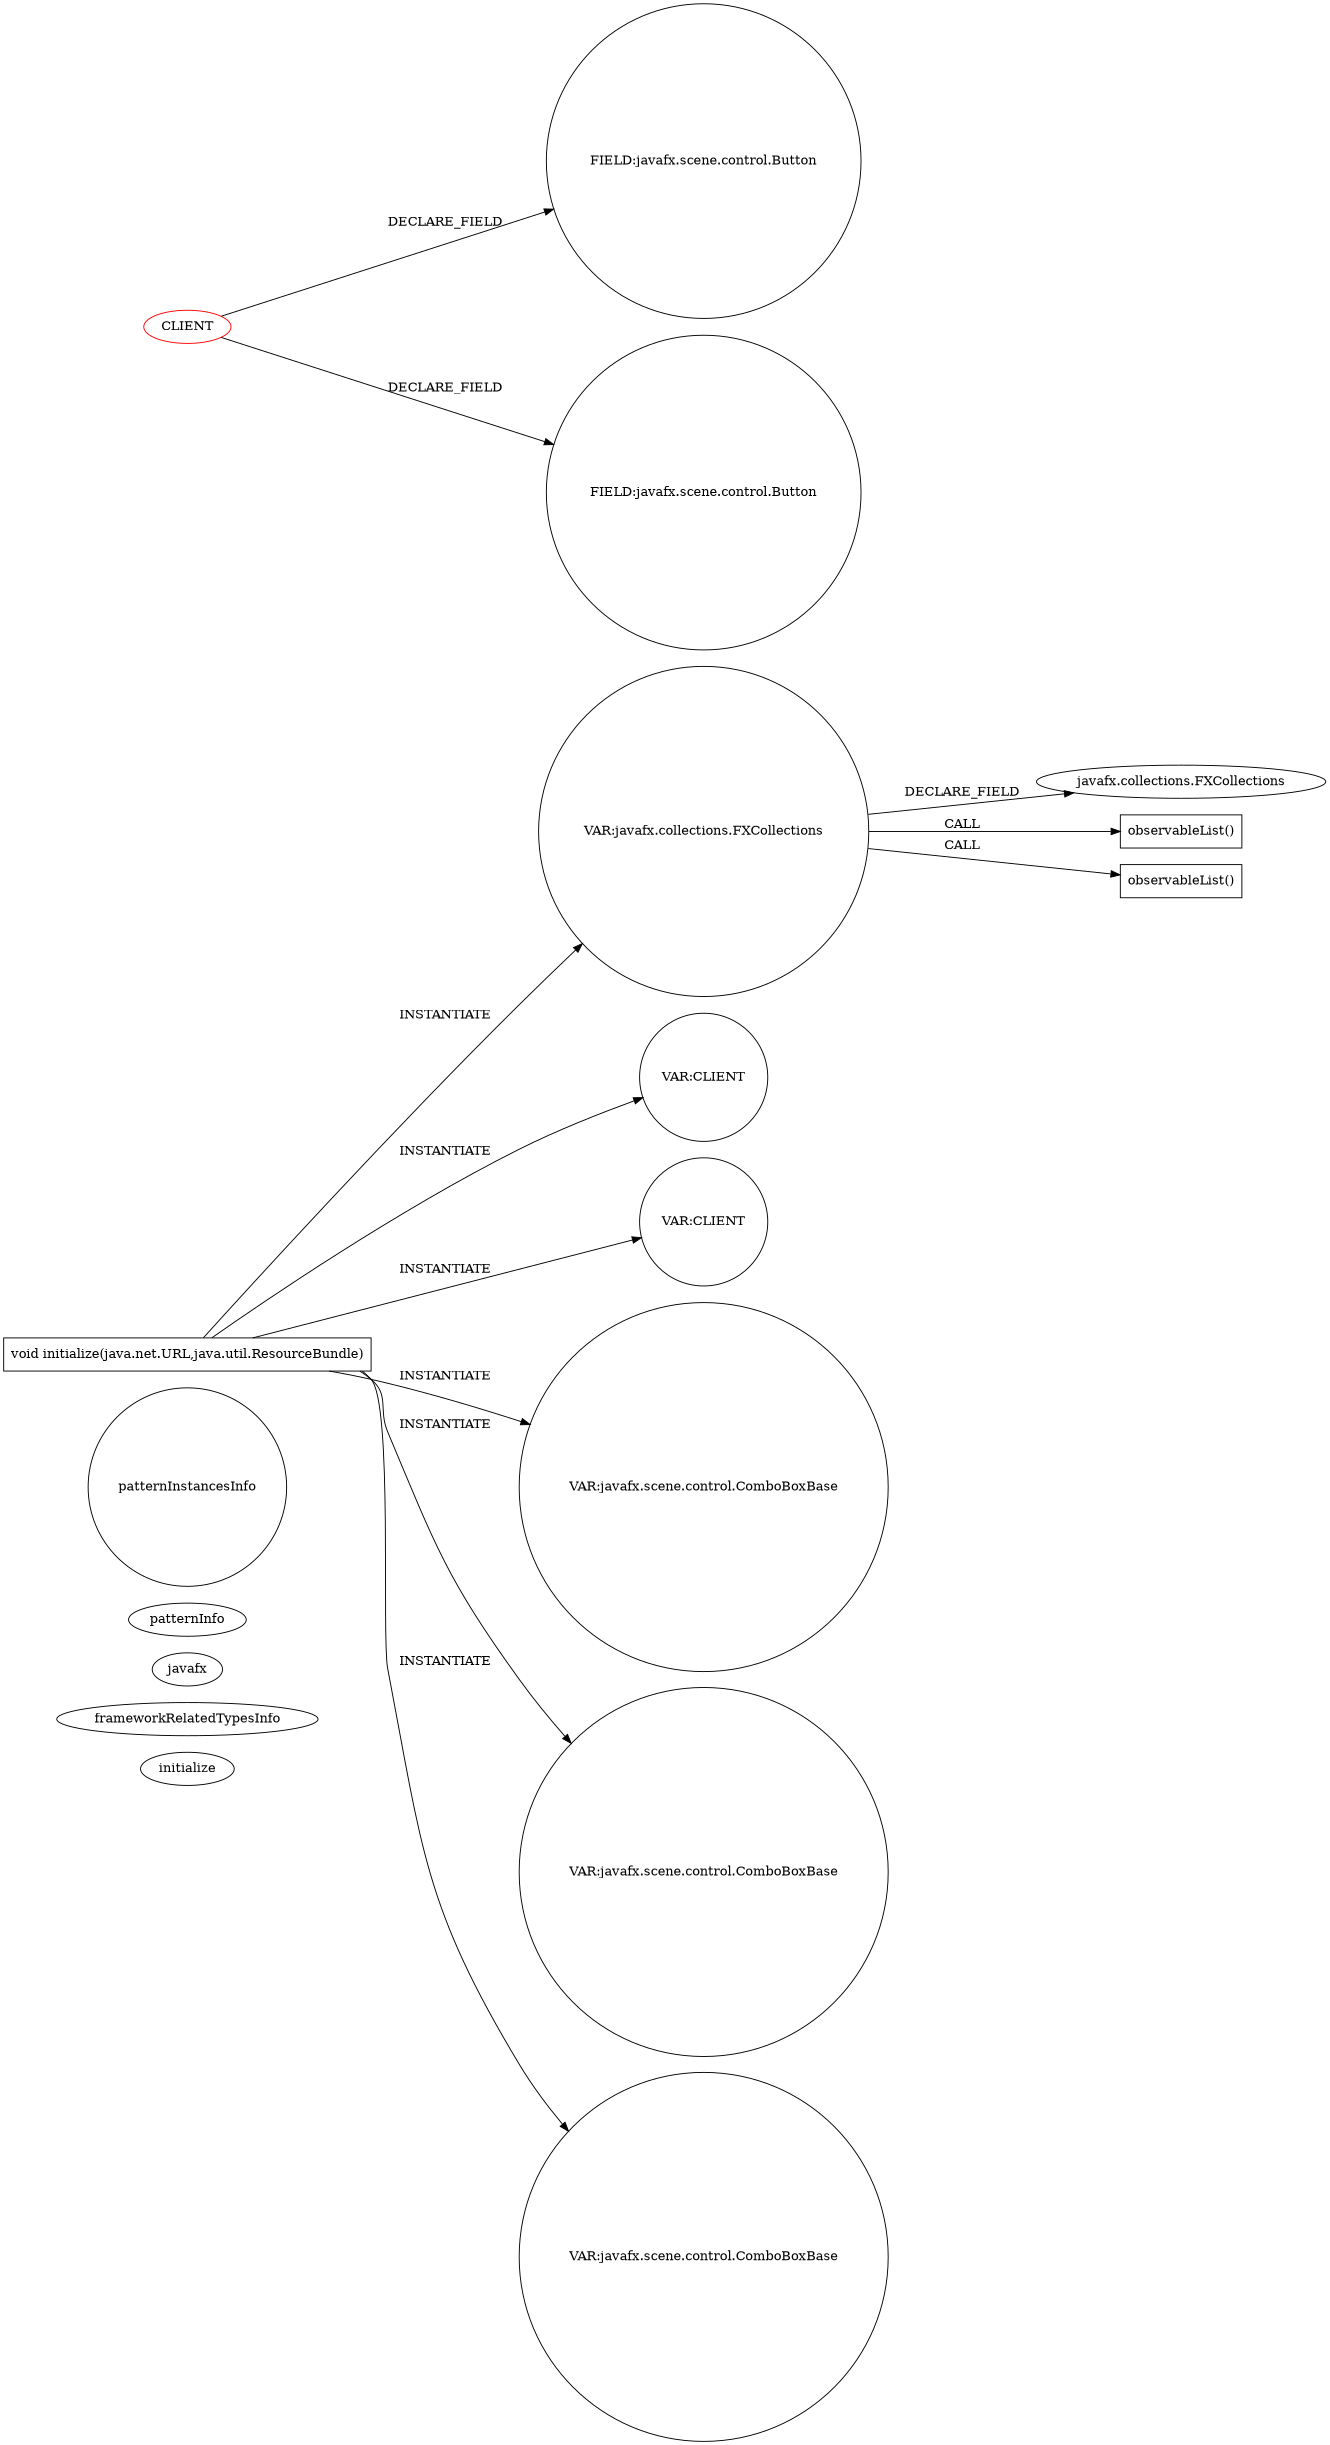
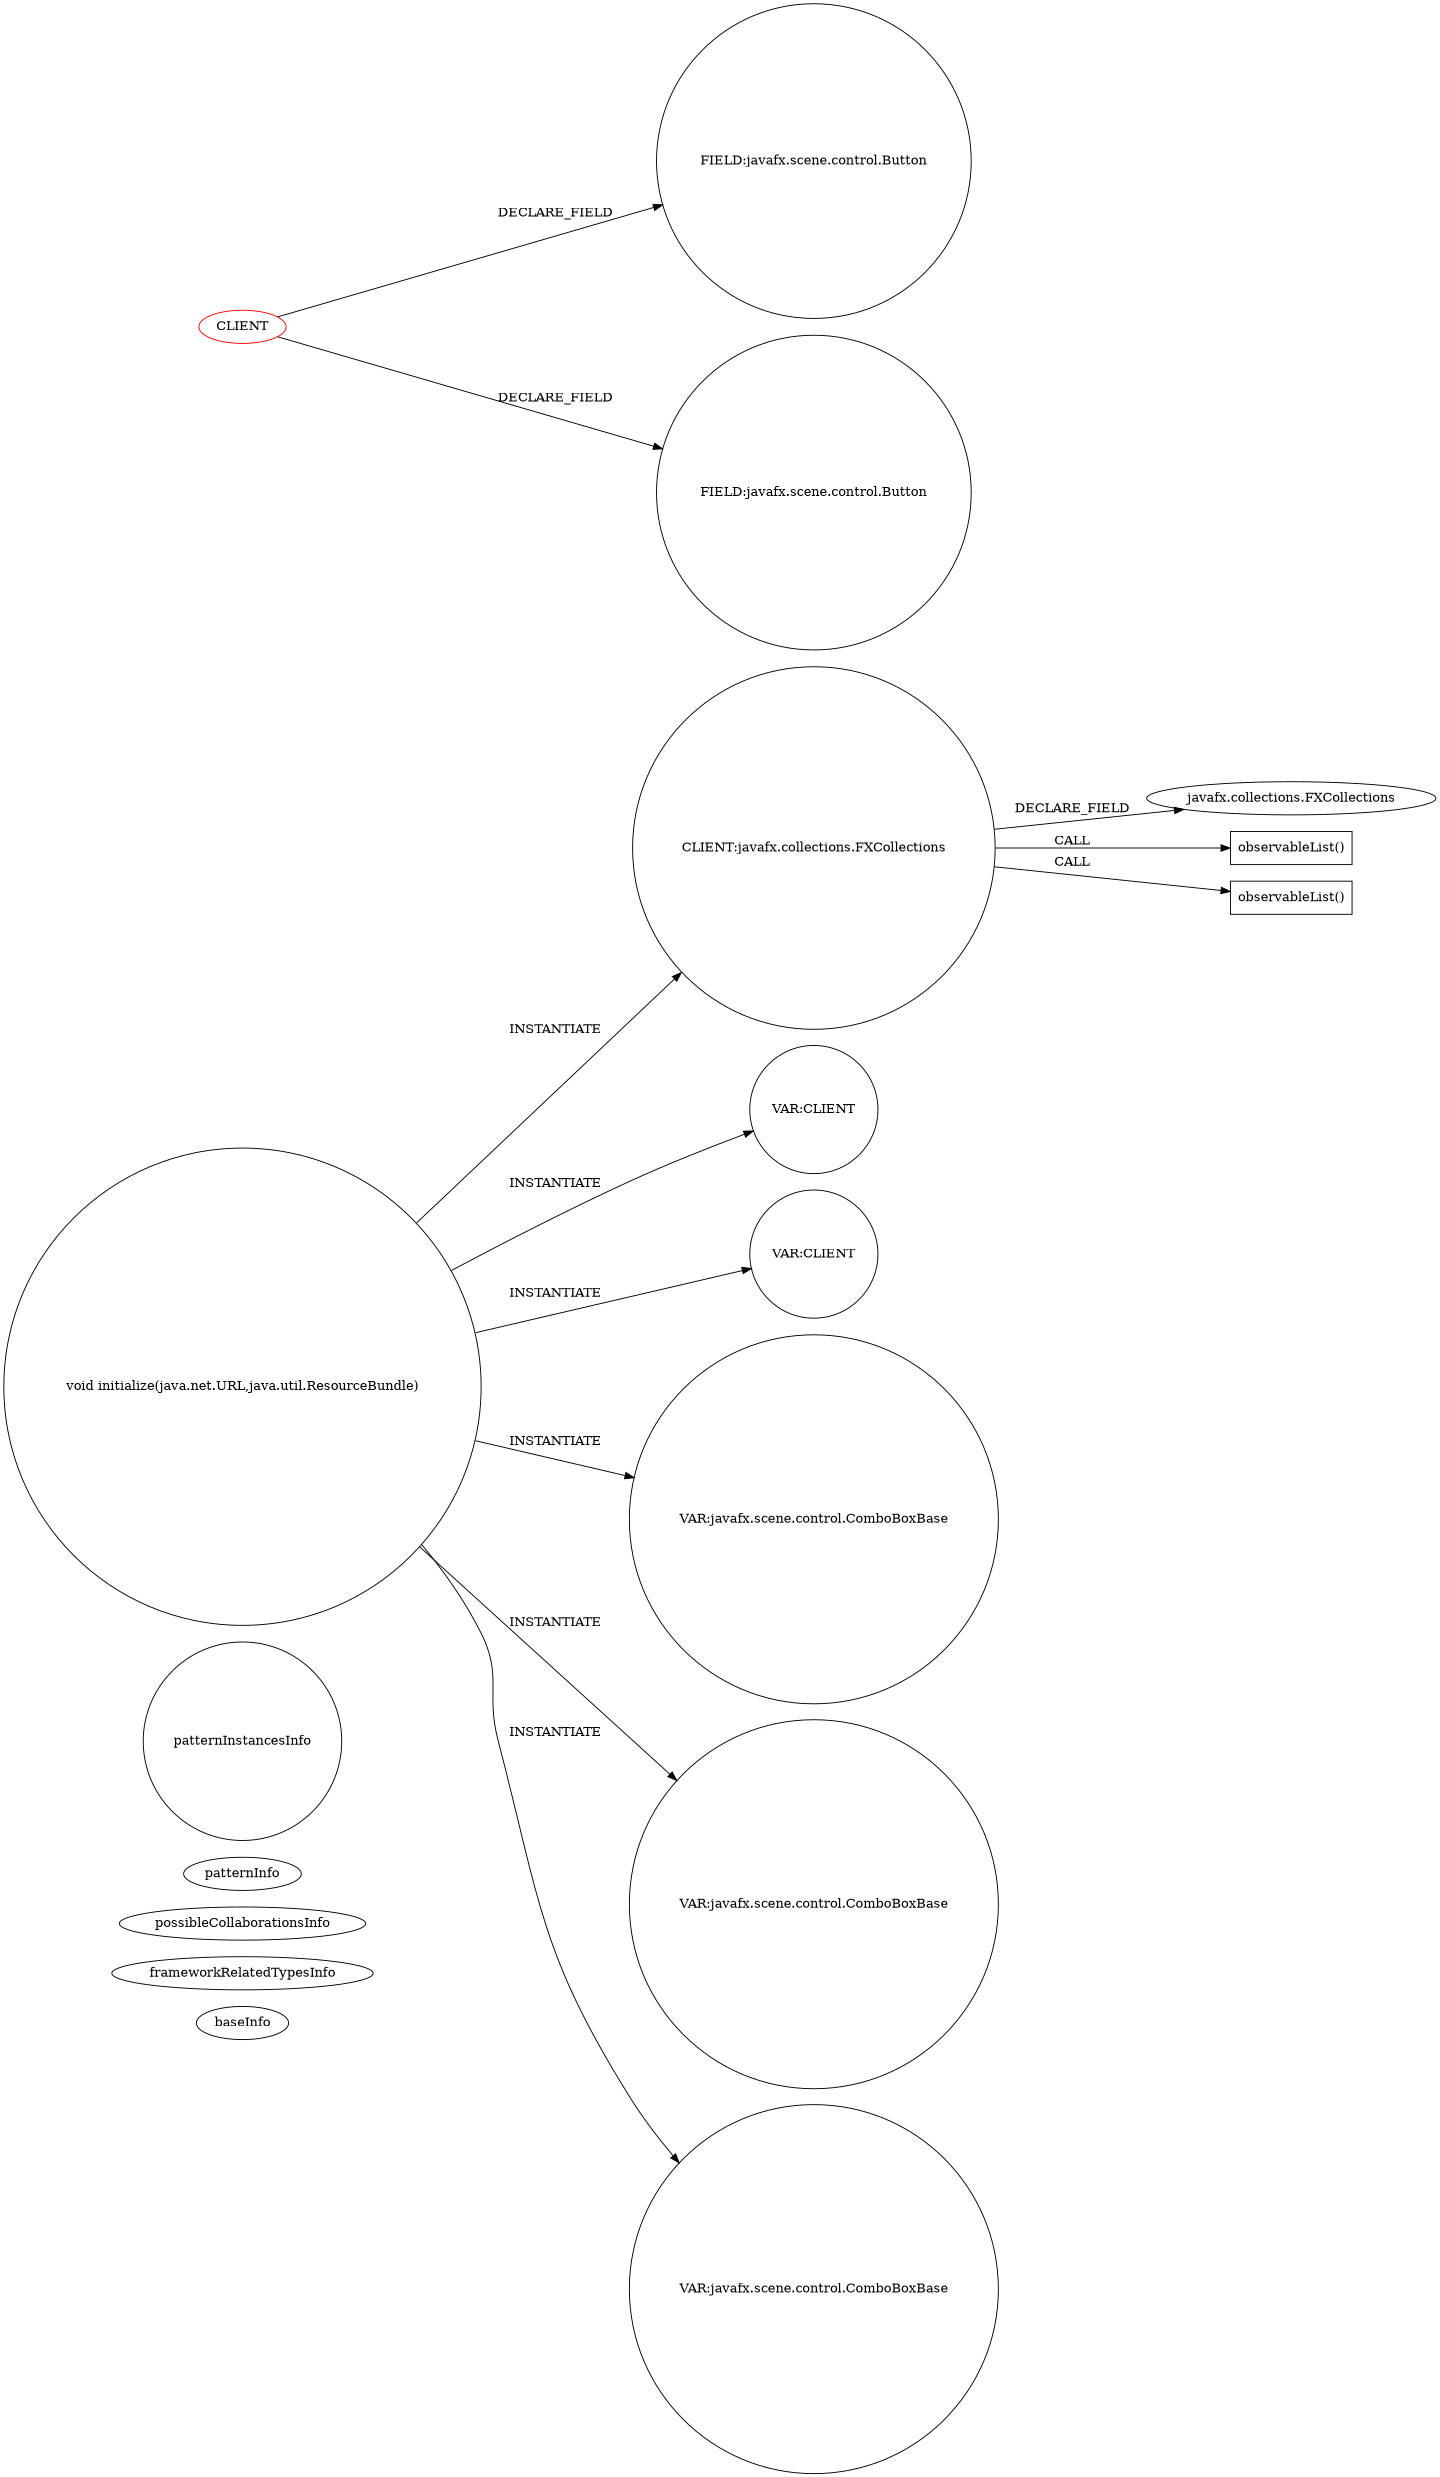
node "VAR:javafx.collections.FXCollections": label "VAR:javafx.collections.FXCollections" -> "CLIENT:javafx.collections.FXCollections"
node "void initialize(java.net.URL,java.util.ResourceBundle)": shape box -> circle
node "javafx": label "javafx" -> "possibleCollaborationsInfo"
node "initialize": label "initialize" -> "baseInfo"
